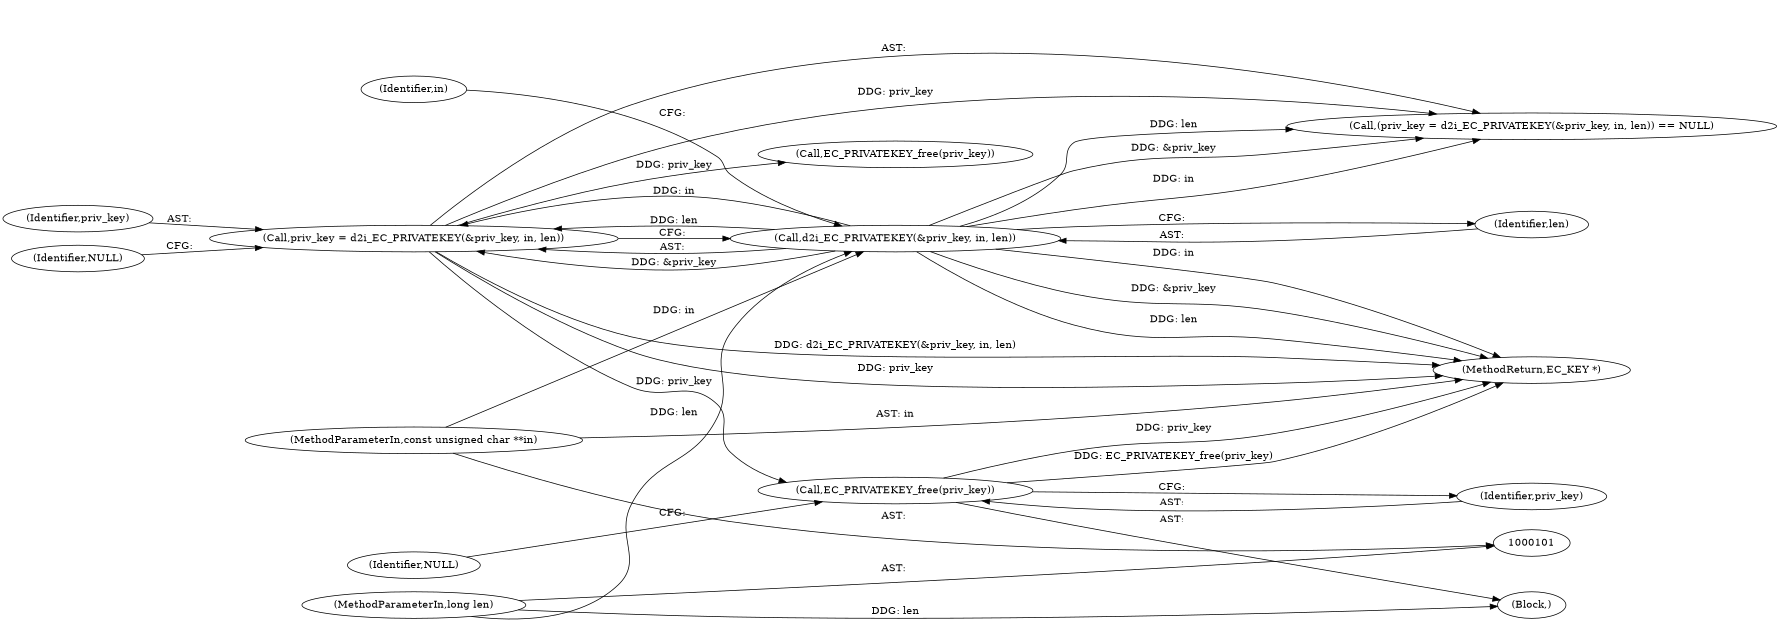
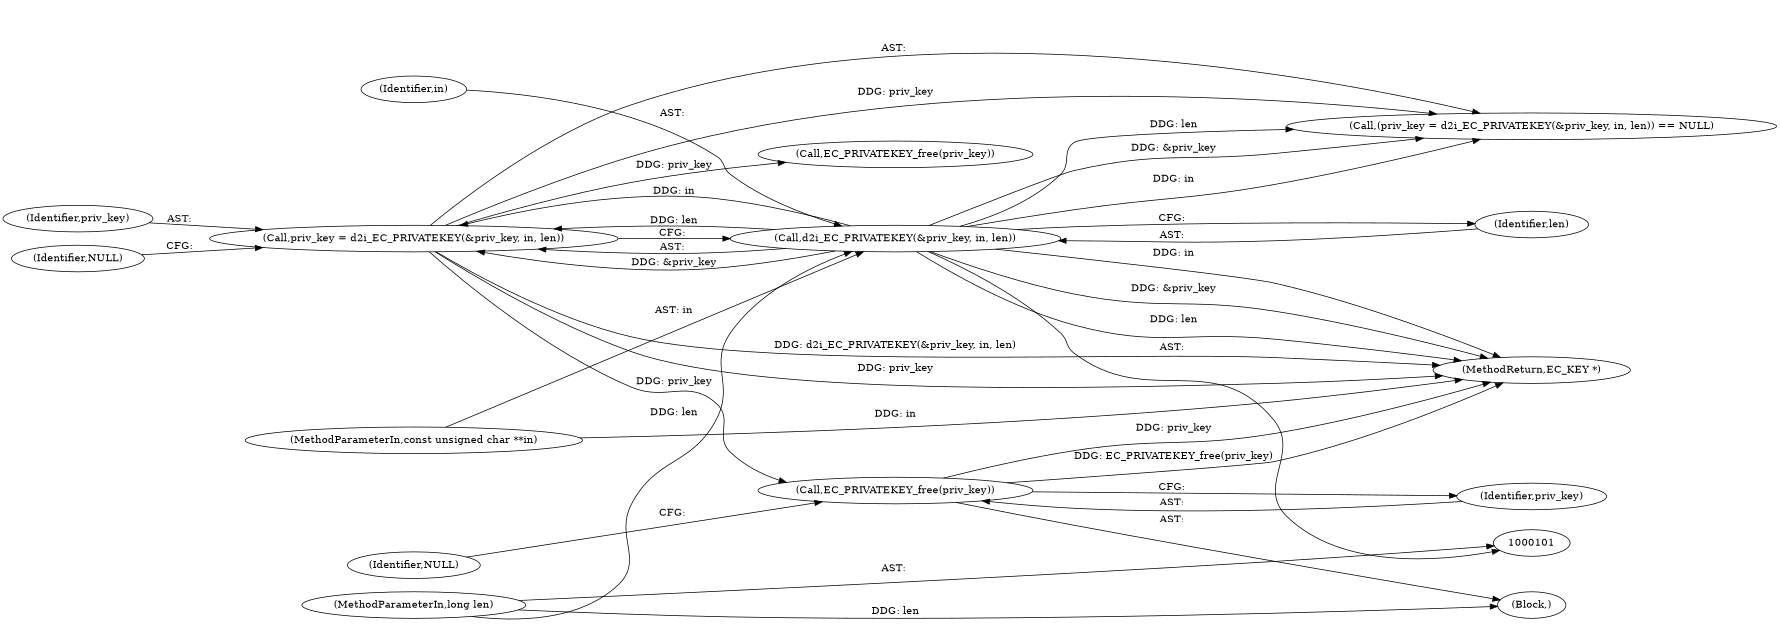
edge "(Identifier,in)" -> "(Call,d2i_EC_PRIVATEKEY(&priv_key, in, len))": label "CFG: " -> "AST: "
edge "(MethodParameterIn,const unsigned char **in)" -> "(Call,d2i_EC_PRIVATEKEY(&priv_key, in, len))": label "DDG: in" -> "AST: in"
edge "(MethodParameterIn,const unsigned char **in)" -> "(MethodReturn,EC_KEY *)": label "AST: in" -> "DDG: in"
edge "(MethodParameterIn,const unsigned char **in)" -> "1000101": now "(Call,d2i_EC_PRIVATEKEY(&priv_key, in, len))" -> "1000101"
